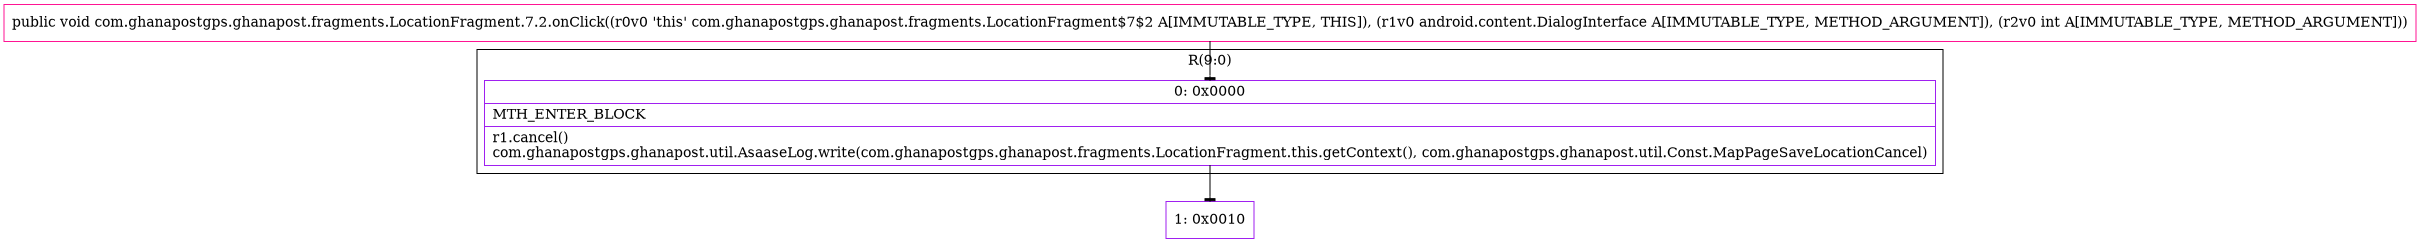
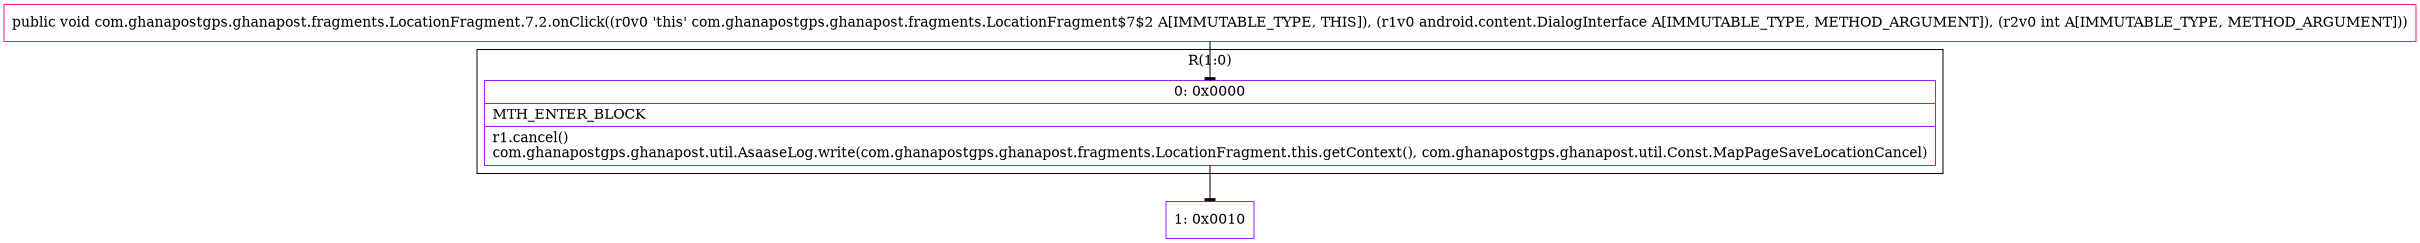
cluster "R(9:0)": label "R(9:0)" -> "R(1:0)"
